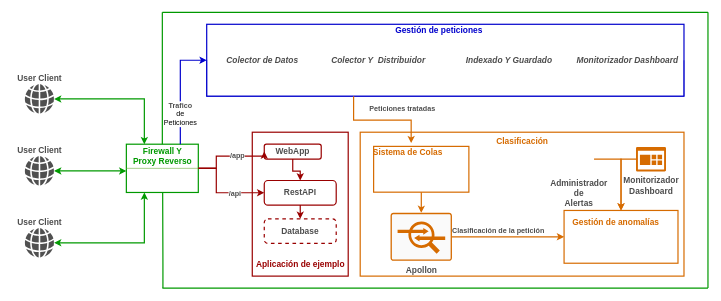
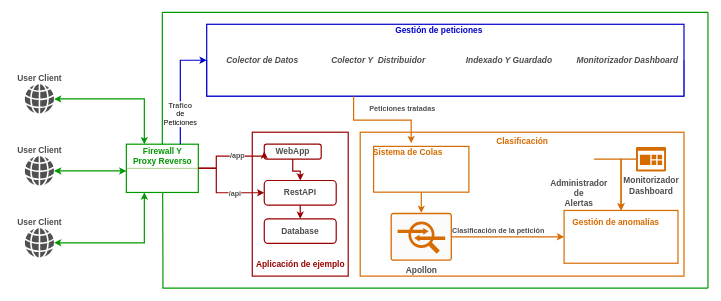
node "Database": style dashed -> solid
